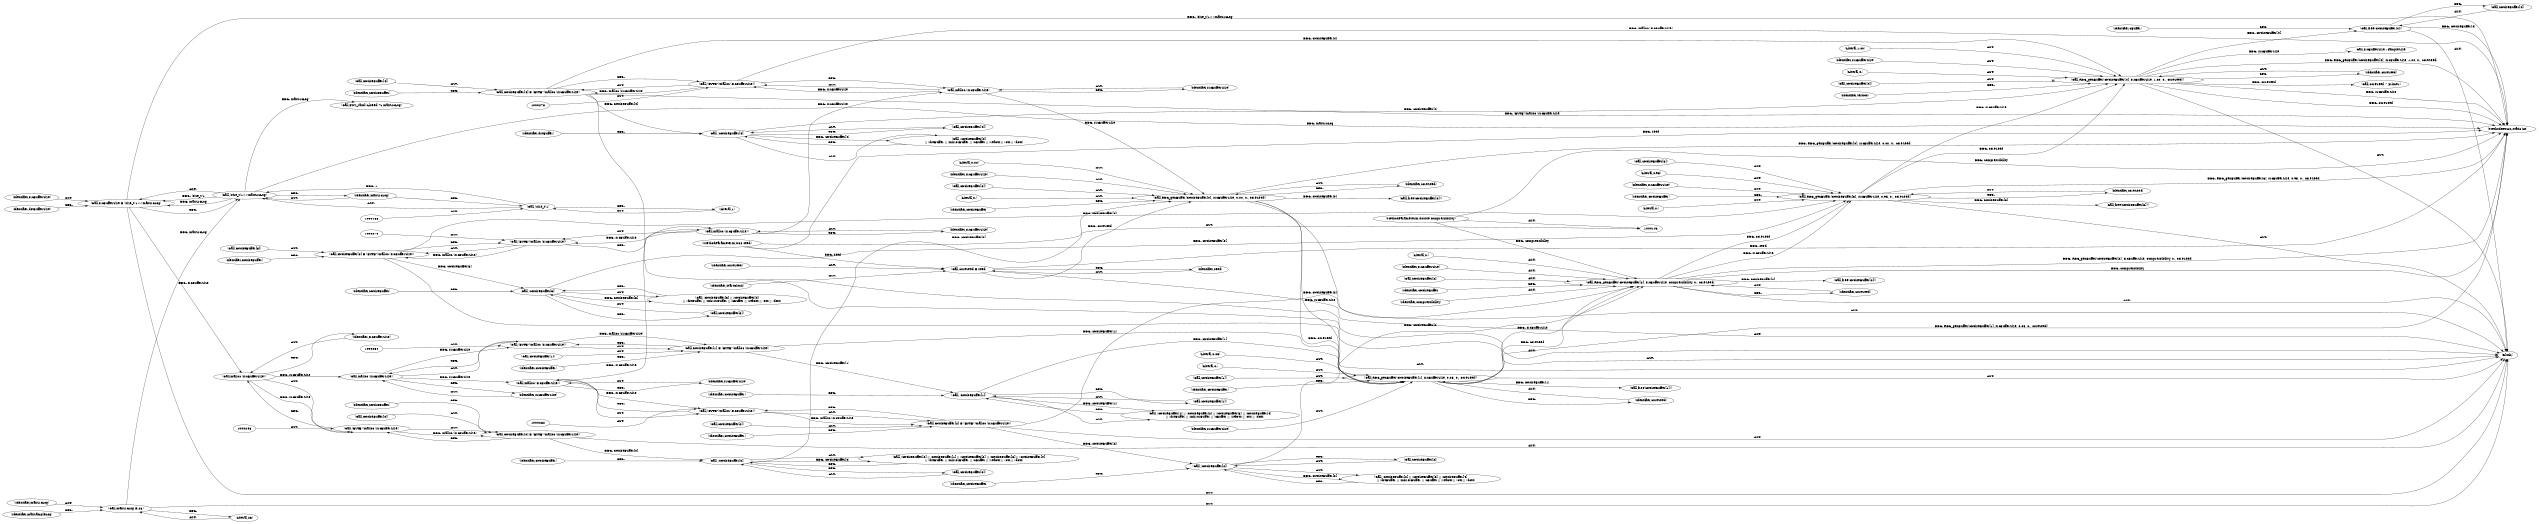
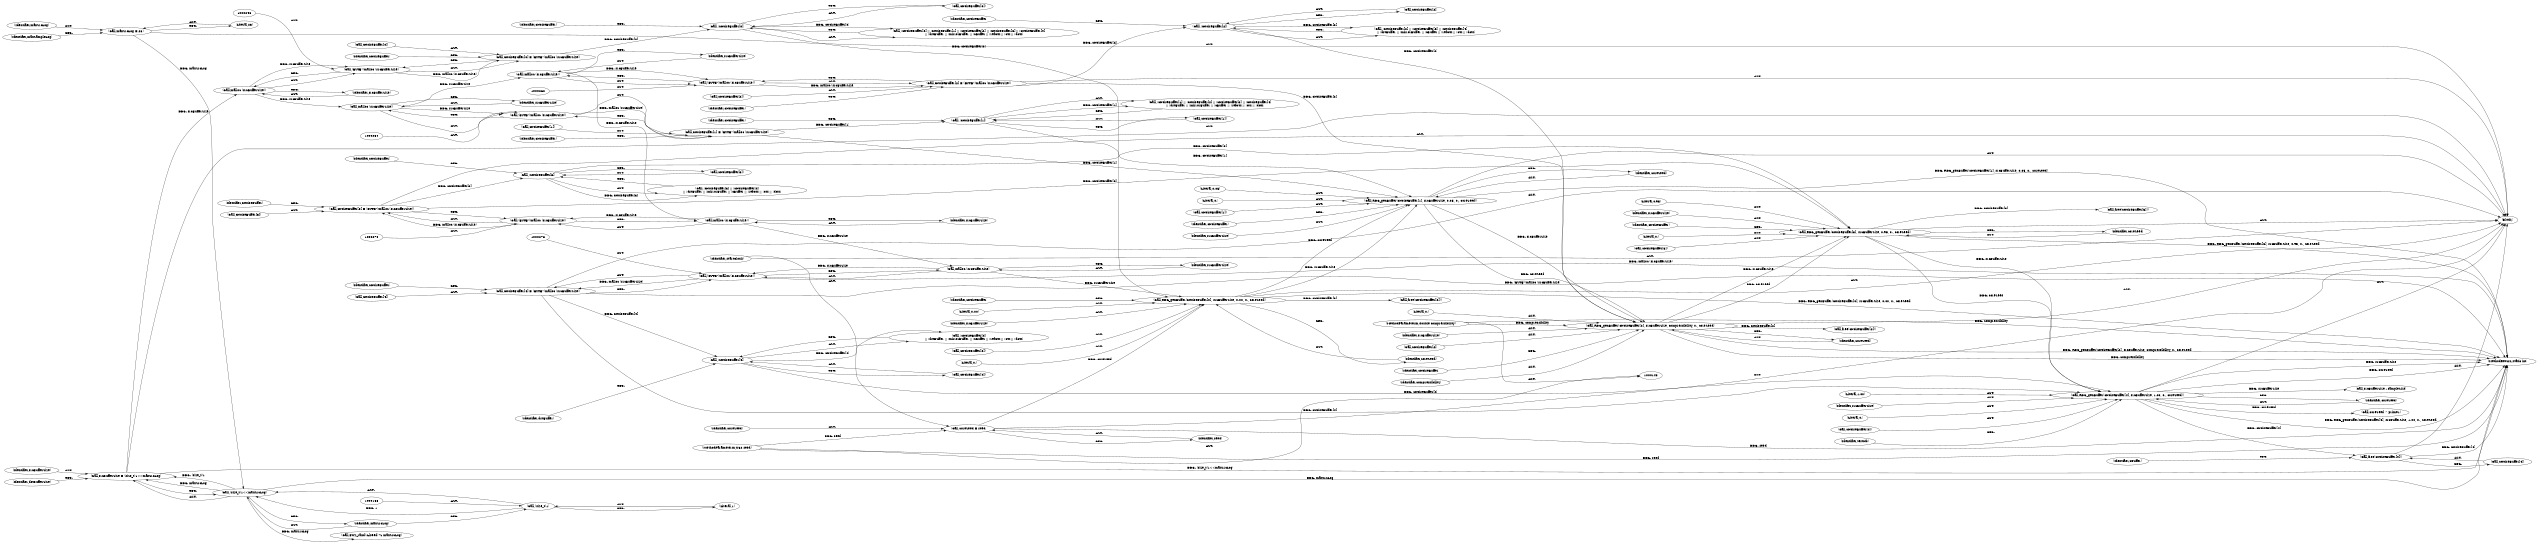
node "(Call,free(cNoiseBuffer[1]))": removed
edge "(Call,cNoiseBuffer[0] = (BYTE*)malloc (srcBufferSize))" -> "(Block,)": removed, label "AST:"
